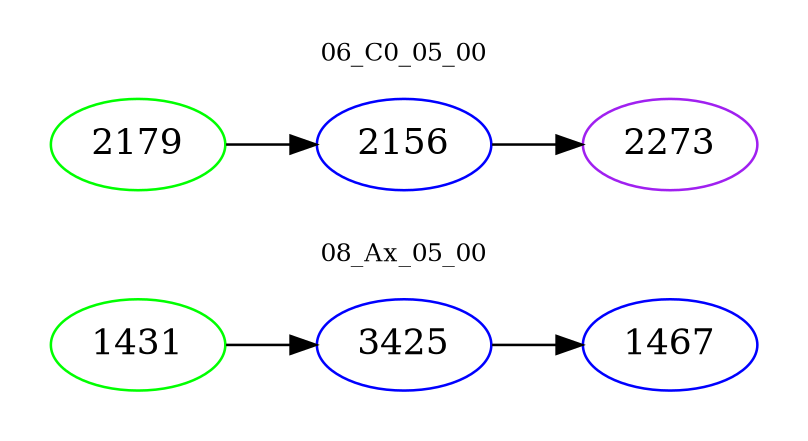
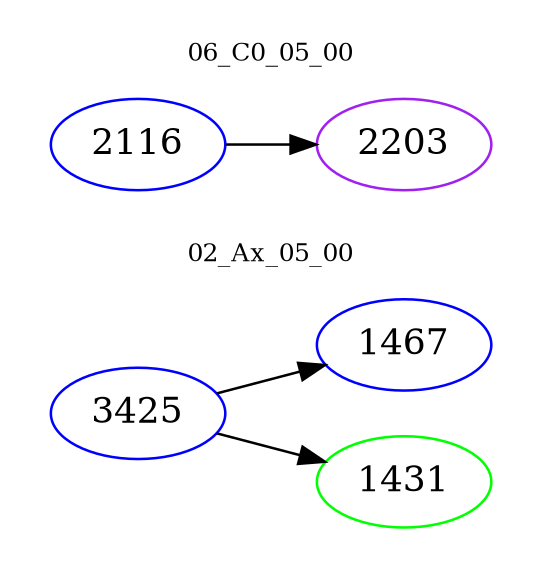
node "2179": removed
node "2156": label "2156" -> "2116"
node "2273": label "2273" -> "2203"
cluster "08_Ax_05_00": label "08_Ax_05_00" -> "02_Ax_05_00"
edge "1431" -> "3425": reversed
